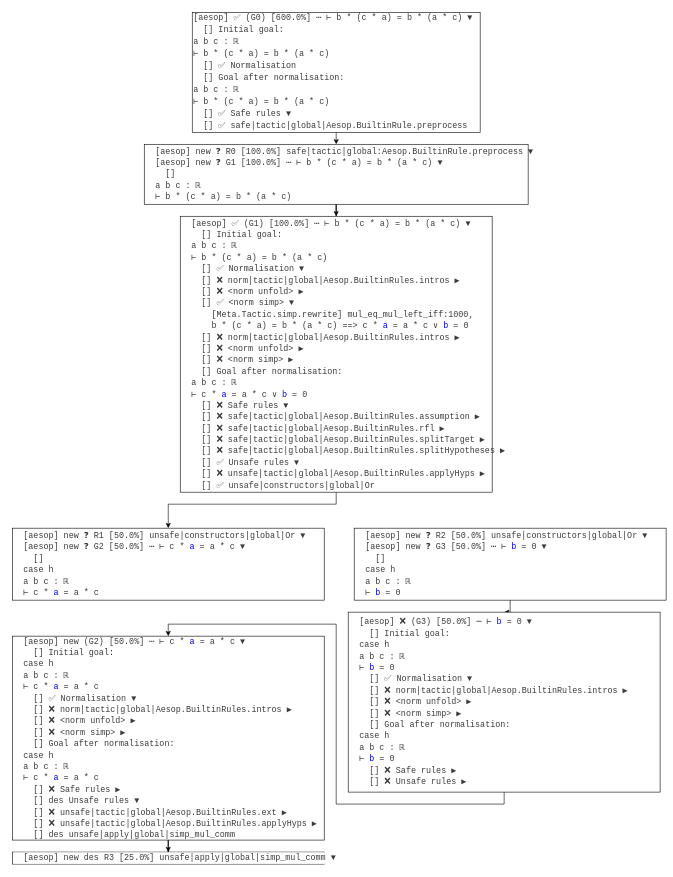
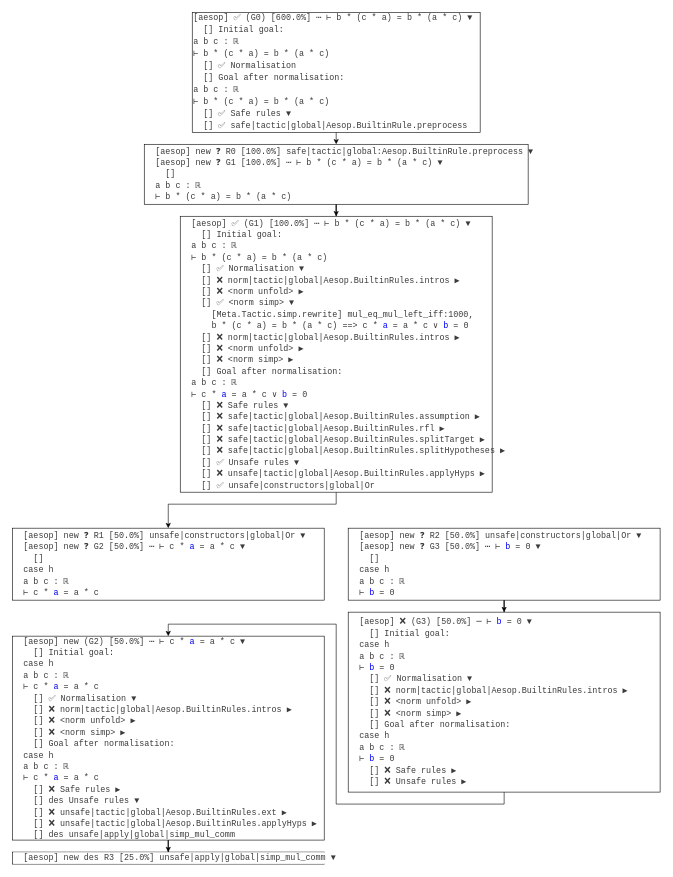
node "[aesop] new ❓️ R2 [50.0%] unsafe|constructors|global|Or ▼ [aesop] new ❓️ G3 [50.0%] ⋯ ⊢ b = 0 ▼ [] case h a b c : ℝ ⊢ b = 0": moved (510, 564) -> (504, 564)
